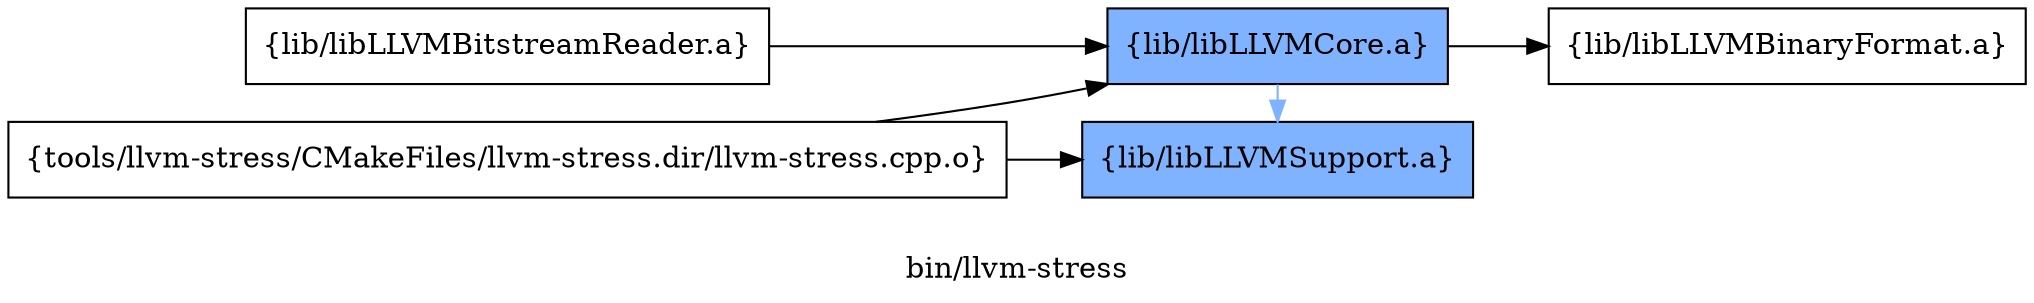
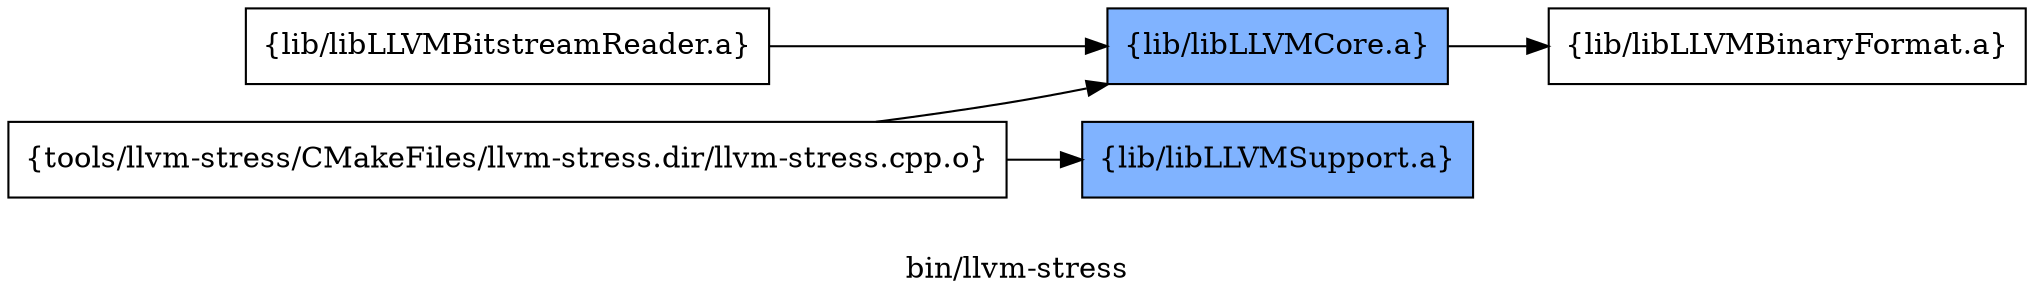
edge "{lib/libLLVMCore.a}" -> "{lib/libLLVMSupport.a}": removed
